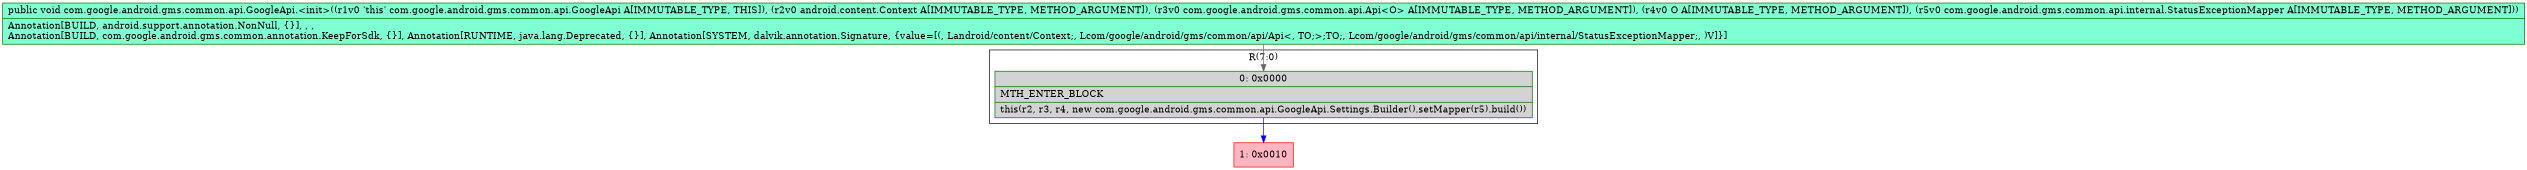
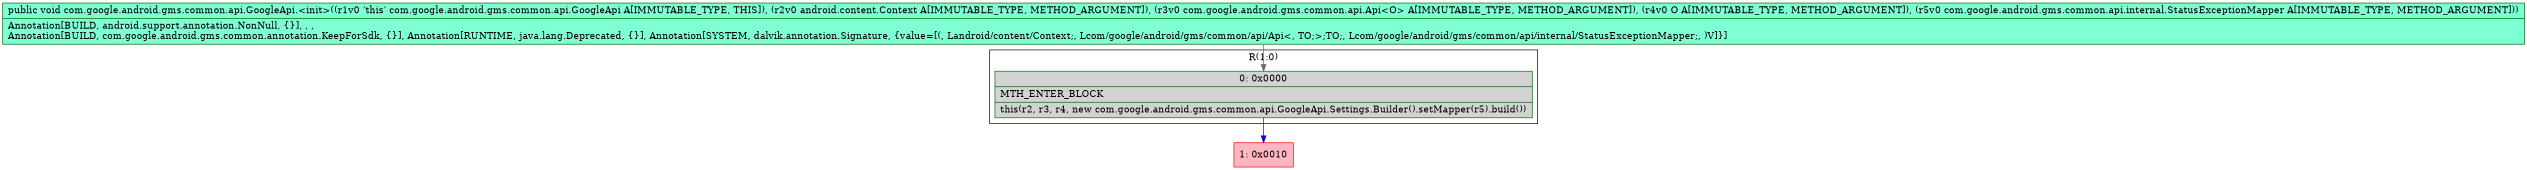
cluster "R(7:0)": label "R(7:0)" -> "R(1:0)"
